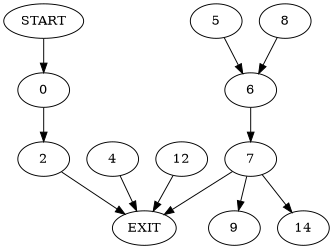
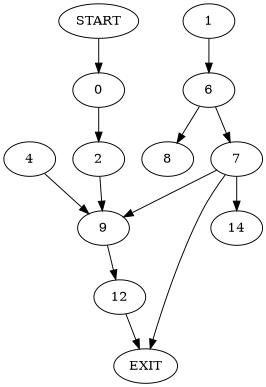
node "5": label "5" -> "1"
edge "8" -> "6": reversed
edge "4" -> "EXIT": now "4" -> "9"
edge "2" -> "EXIT": now "2" -> "9"
edge "9" -> "12": added
